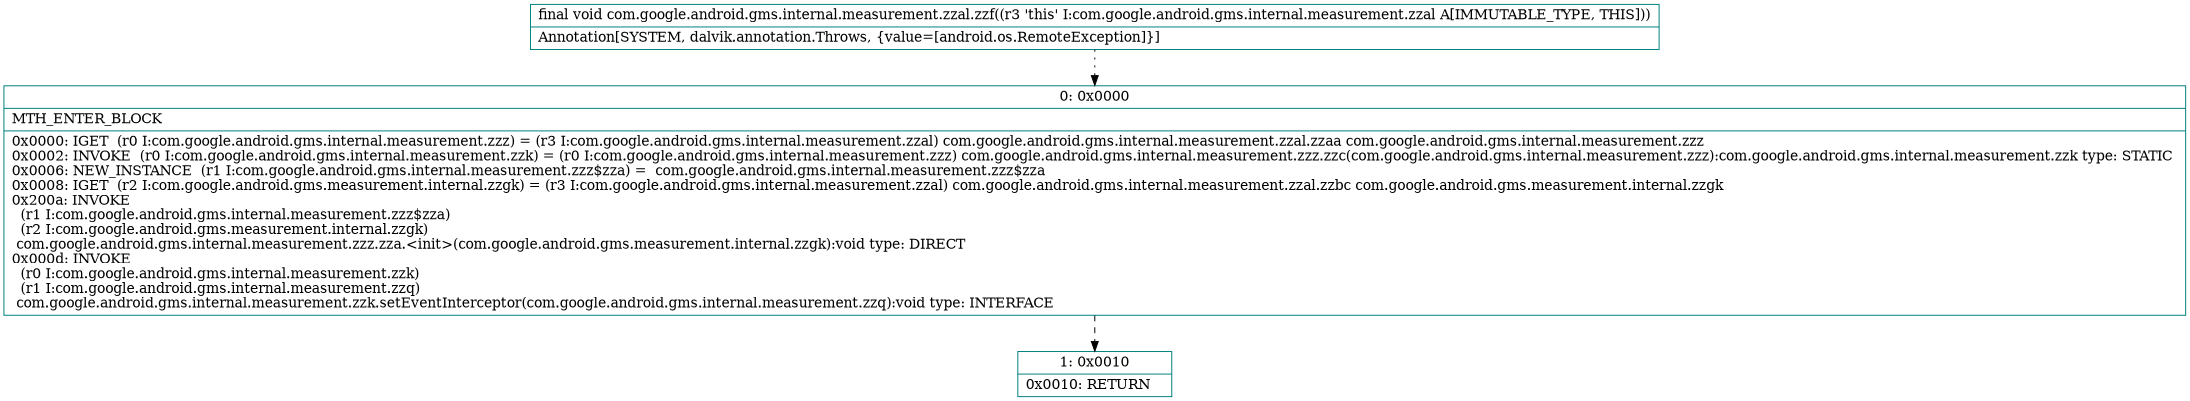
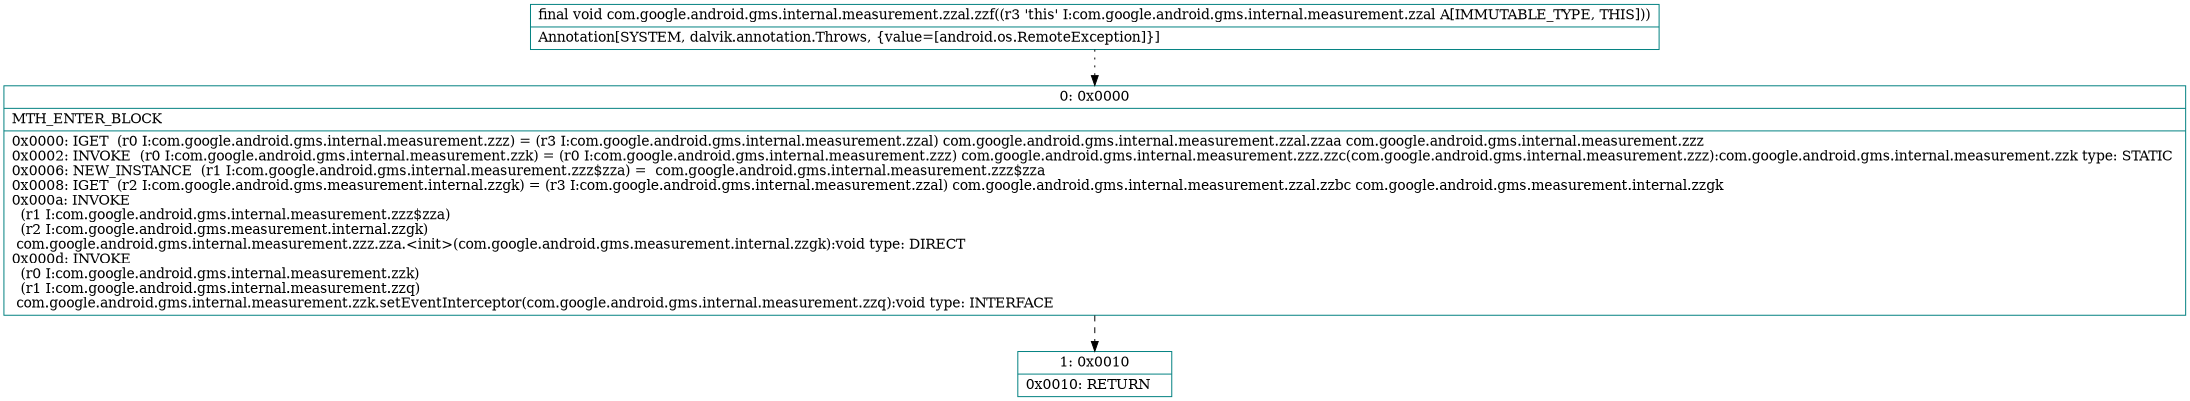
node "0: 0x0000": text "0x200a: INVOKE" -> "0x000a: INVOKE"
